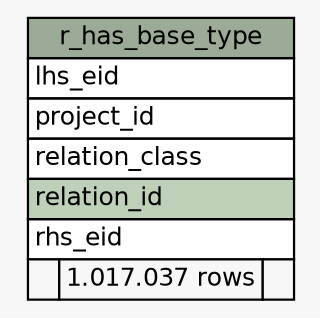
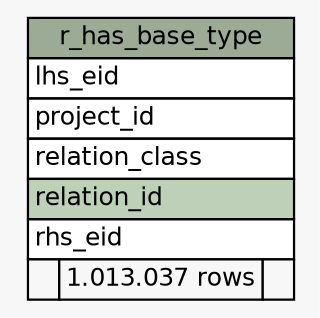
node "r_has_base_type": text "1.017.037 rows" -> "1.013.037 rows"
